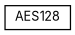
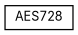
node "AES128": label "AES128" -> "AES728"
